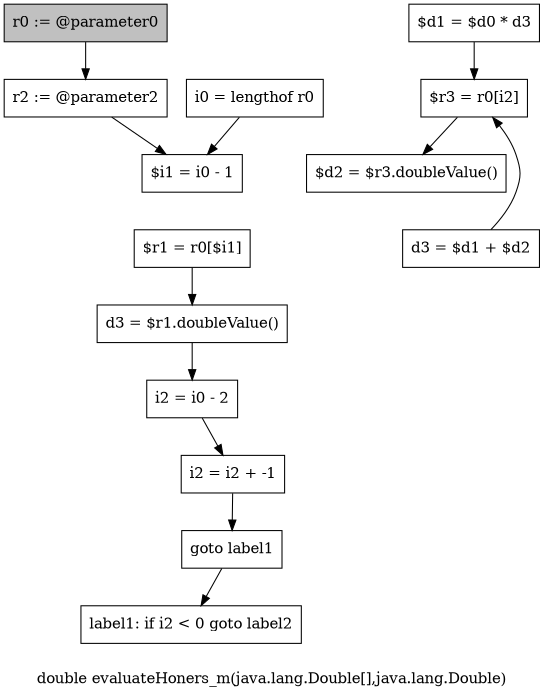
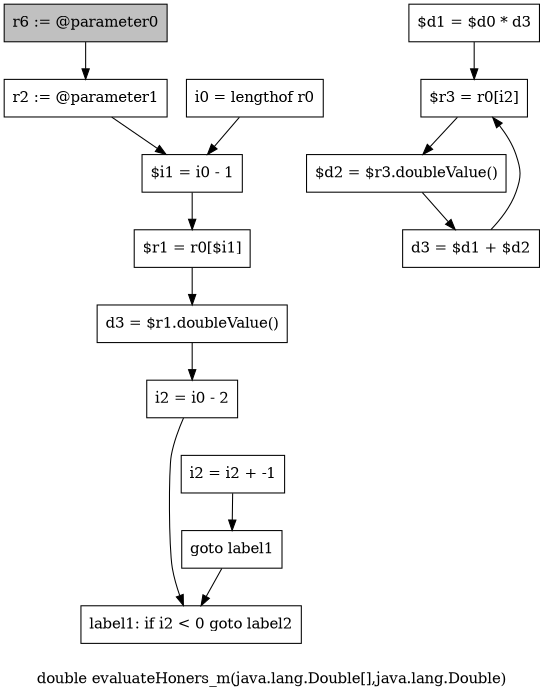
node "r0 := @parameter0": label "r0 := @parameter0" -> "r6 := @parameter0"
node "r2 := @parameter2": label "r2 := @parameter2" -> "r2 := @parameter1"
edge "$i1 = i0 - 1" -> "$r1 = r0[$i1]": added
edge "$d2 = $r3.doubleValue()" -> "d3 = $d1 + $d2": added
edge "i2 = i0 - 2" -> "i2 = i2 + -1": now "i2 = i0 - 2" -> "label1: if i2 < 0 goto label2"
